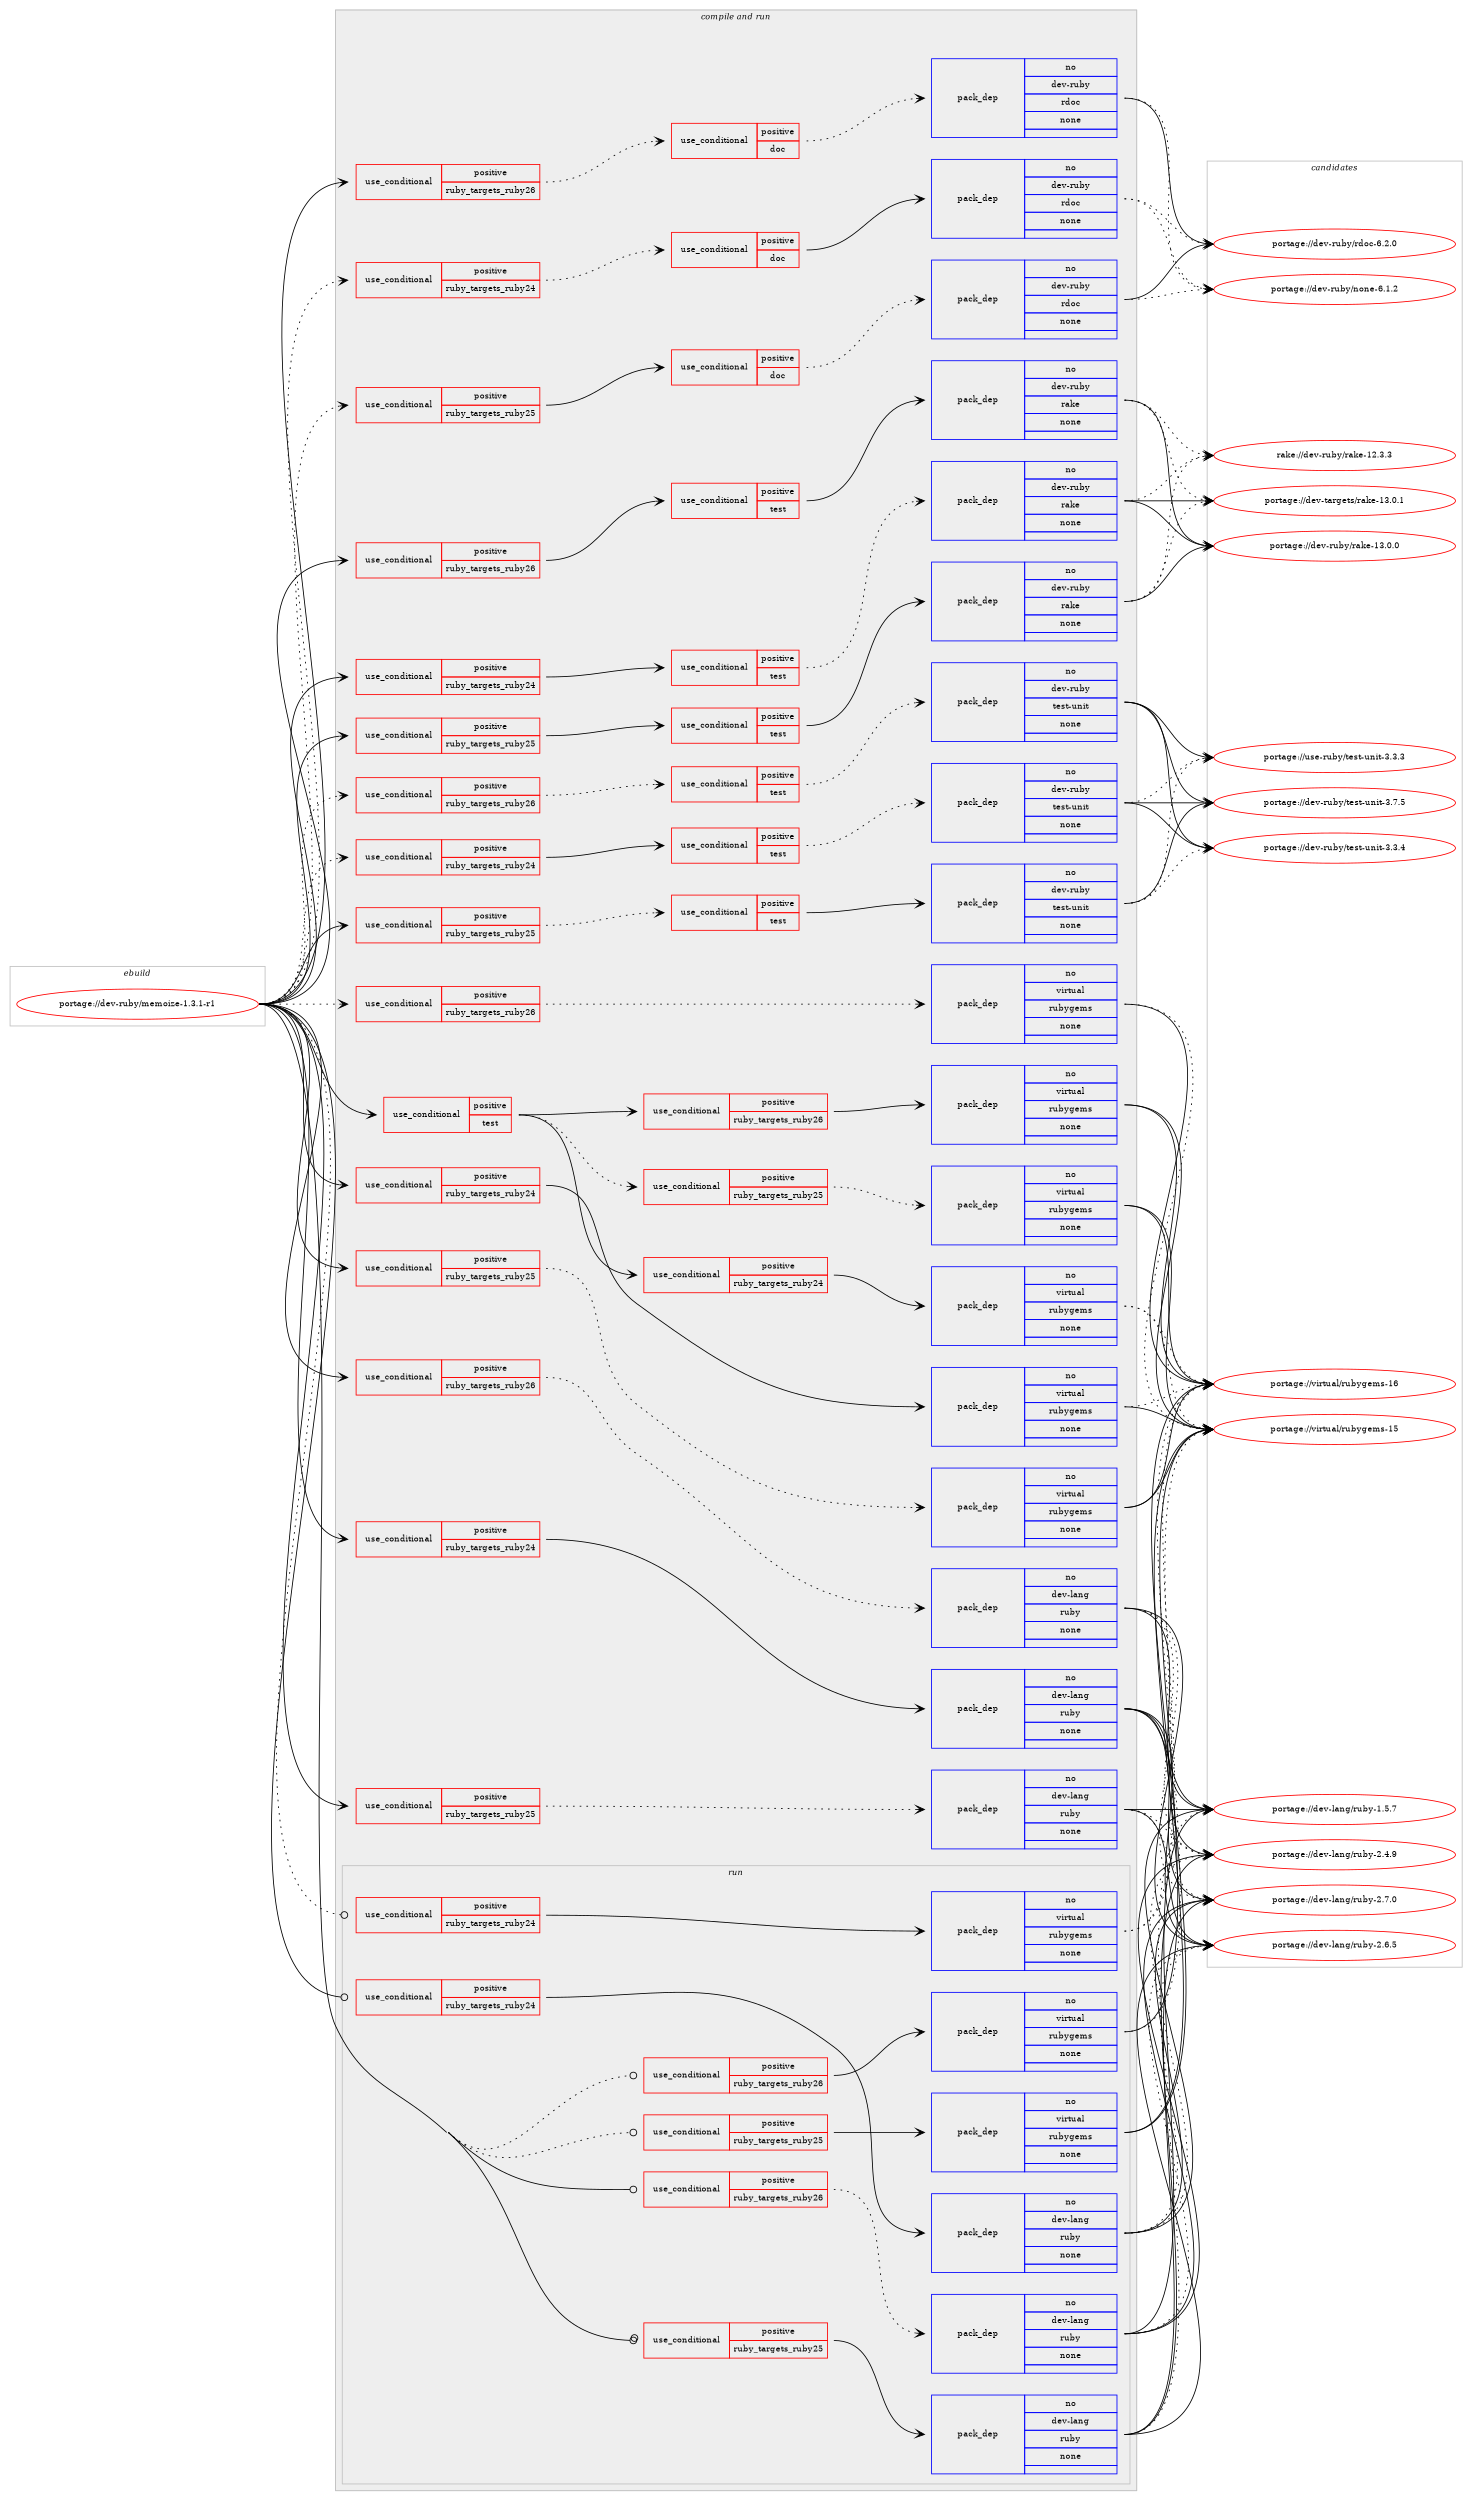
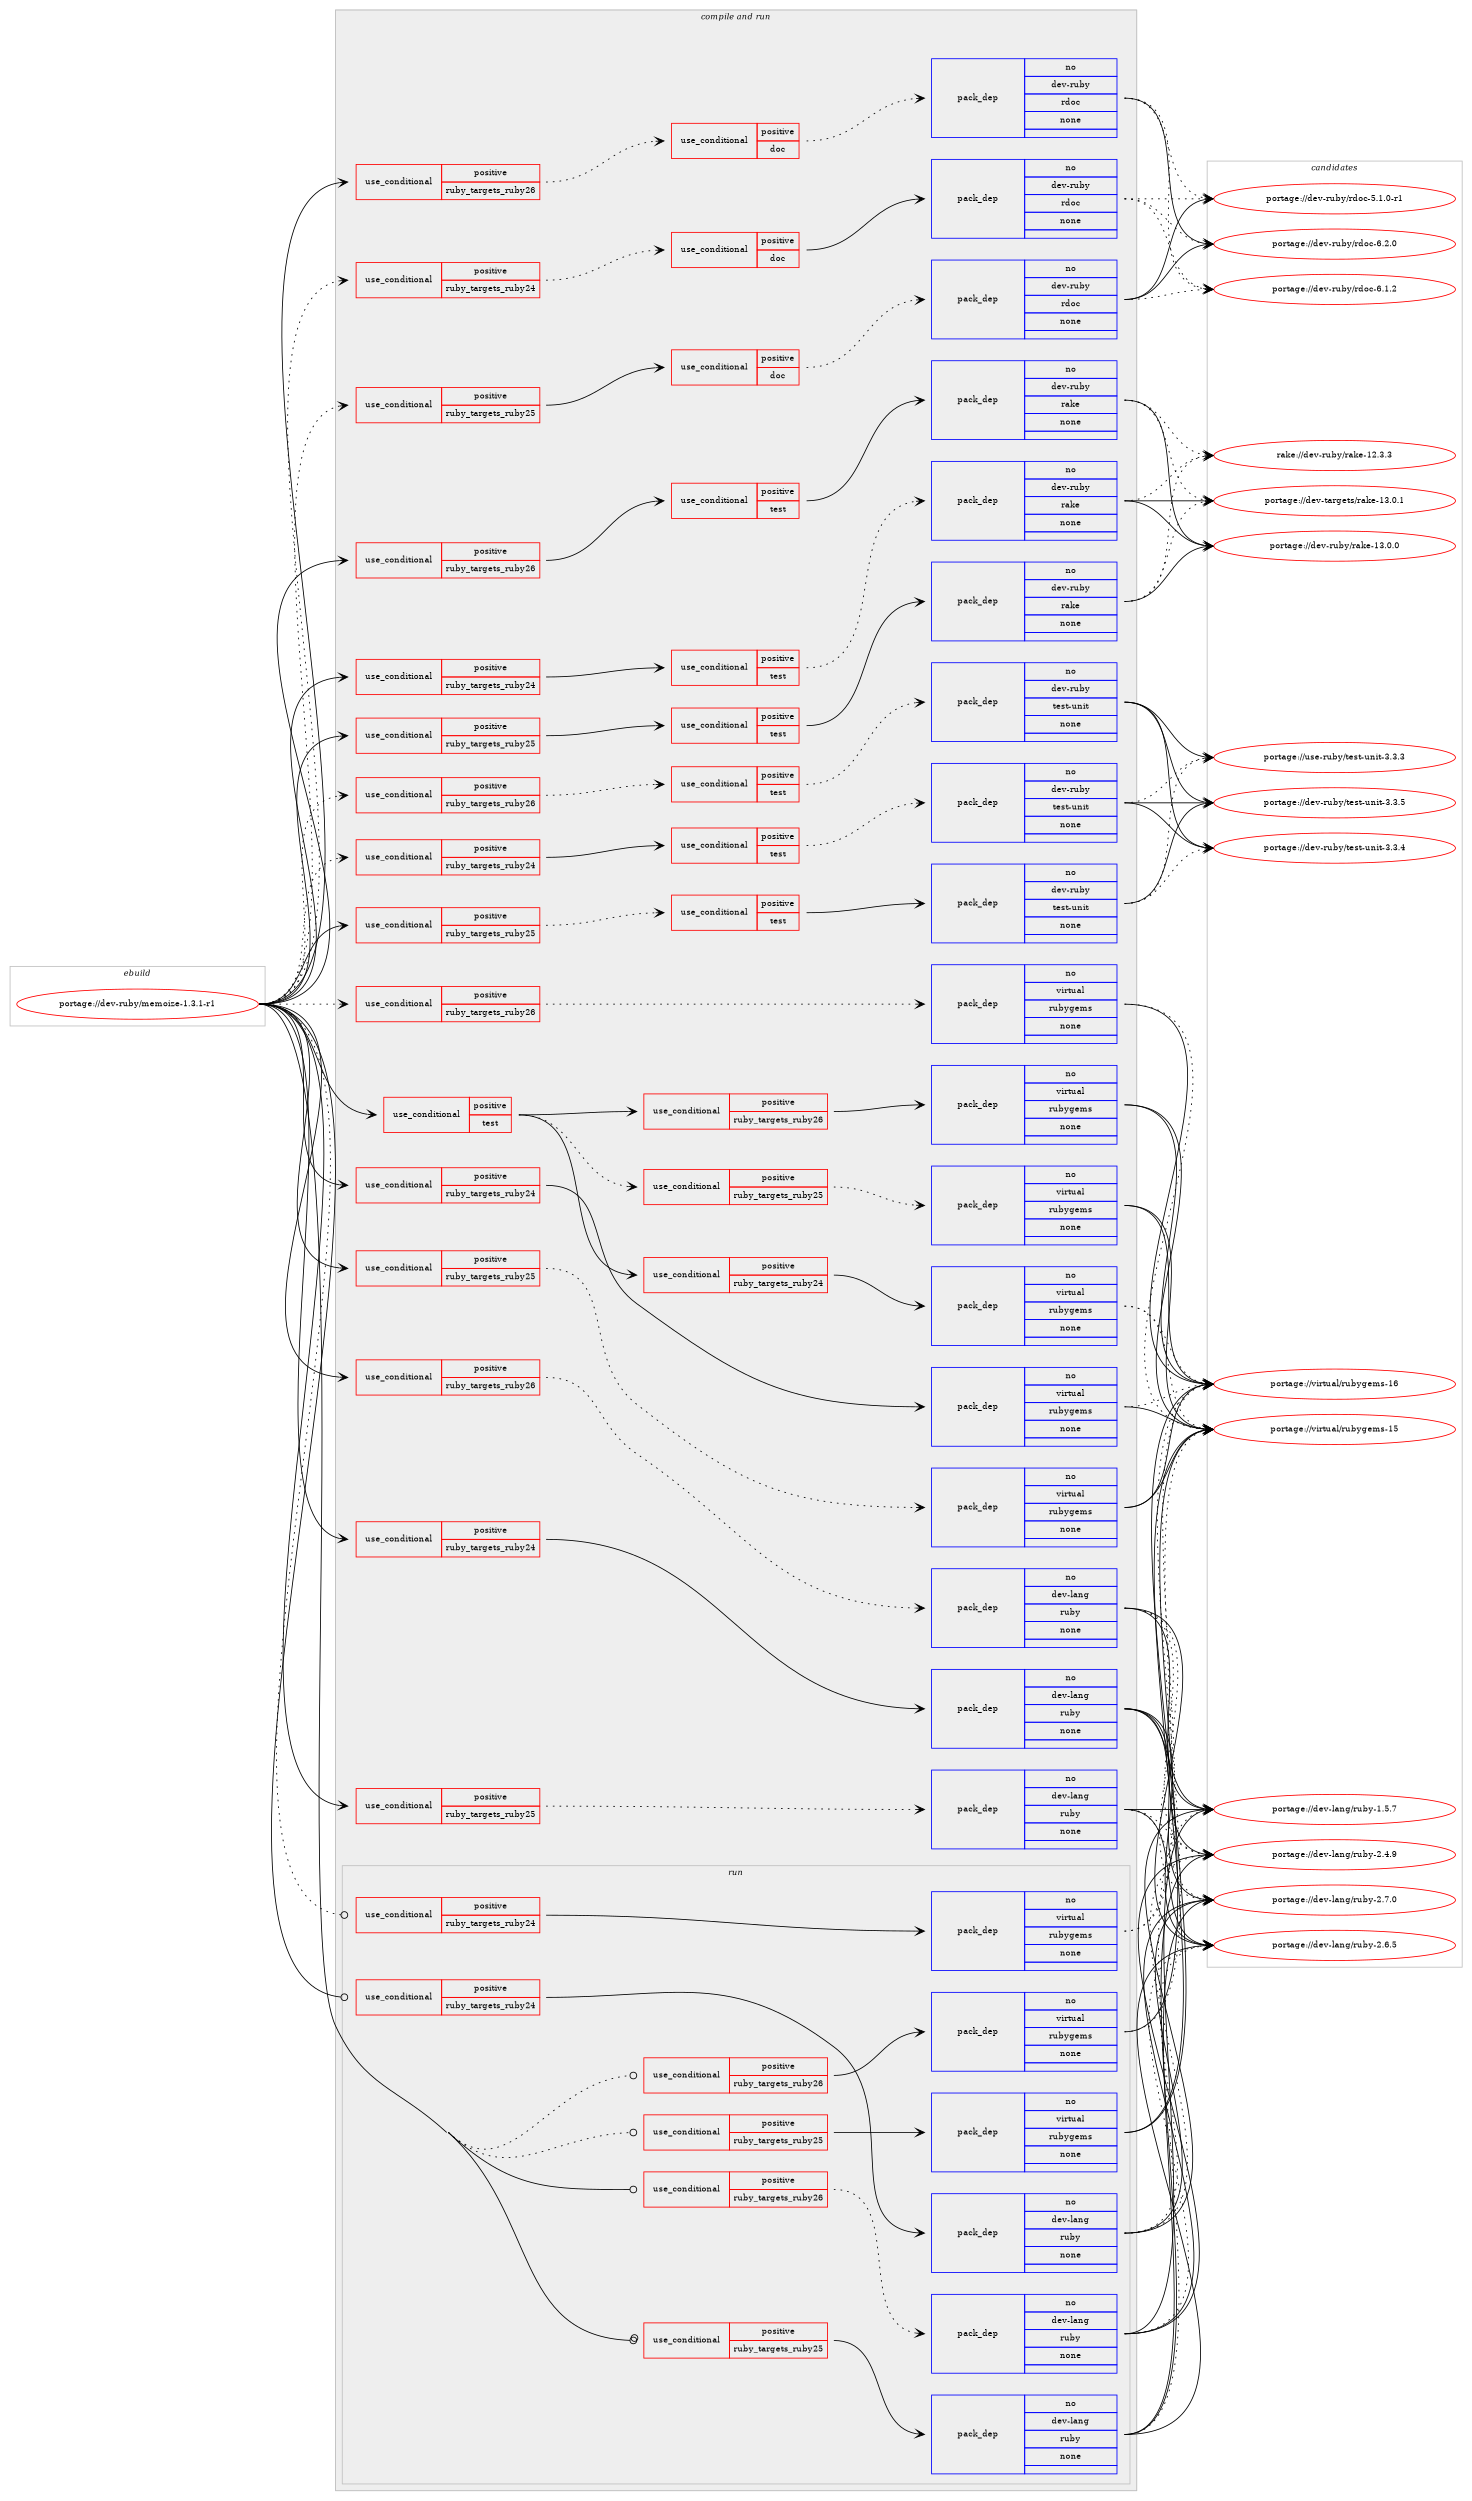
node "portage://dev-ruby/rdoc-5.1.0-r1": added
node "portage://dev-ruby/none-6.1.2": label "portage://dev-ruby/none-6.1.2" -> "portage://dev-ruby/rdoc-6.1.2"
node "portage://dev-ruby/test-unit-3.7.5": label "portage://dev-ruby/test-unit-3.7.5" -> "portage://dev-ruby/test-unit-3.3.5"
